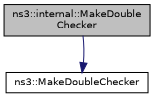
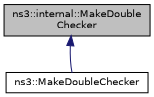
edge "ns3::internal::MakeDouble Checker" -> "ns3::MakeDoubleChecker": reversed
